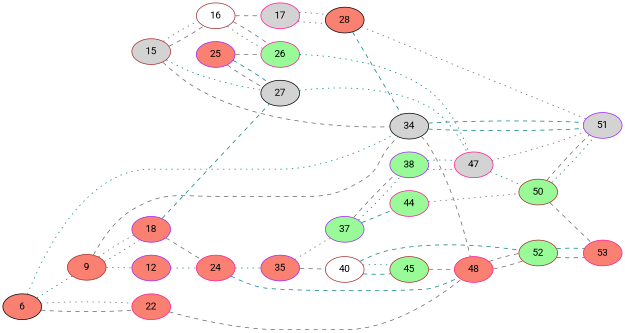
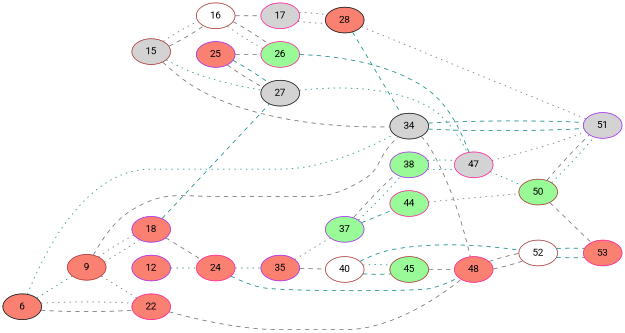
edge "26" -- "47": style dotted -> dashed
node "52": fillcolor palegreen -> white
edge "9" -- "12": now "9" -- "22"
